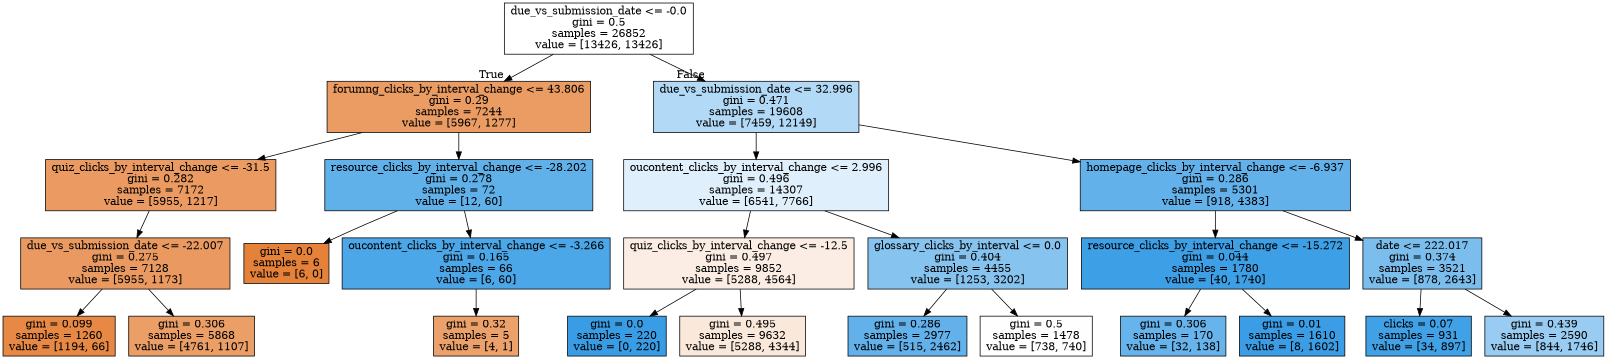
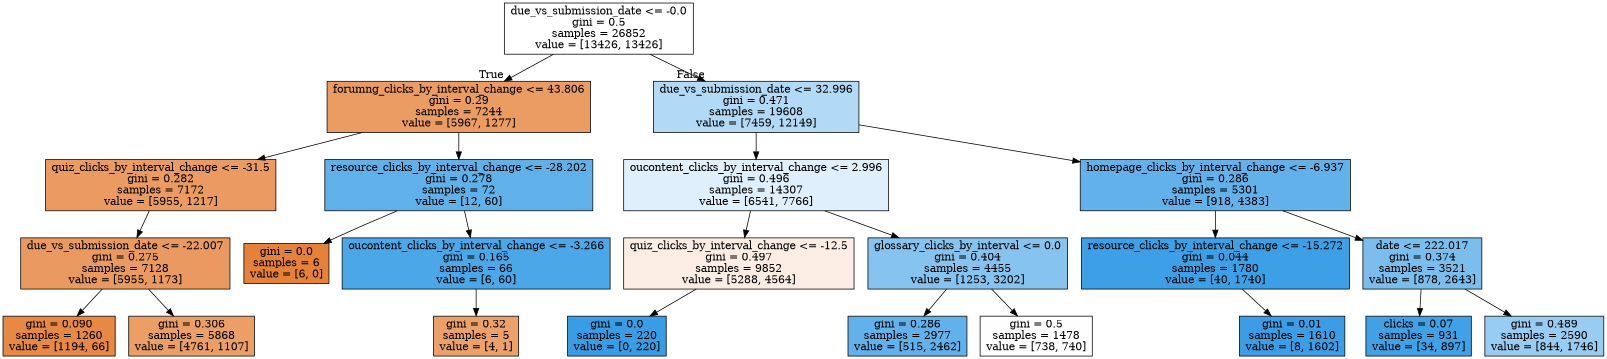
node "gini = 0.099 samples = 1260 value = [1194, 66]": label "gini = 0.099 samples = 1260 value = [1194, 66]" -> "gini = 0.090 samples = 1260 value = [1194, 66]"
node "gini = 0.495 samples = 9632 value = [5288, 4344]": removed
node "gini = 0.306 samples = 170 value = [32, 138]": removed
node "gini = 0.439 samples = 2590 value = [844, 1746]": label "gini = 0.439 samples = 2590 value = [844, 1746]" -> "gini = 0.489 samples = 2590 value = [844, 1746]"
